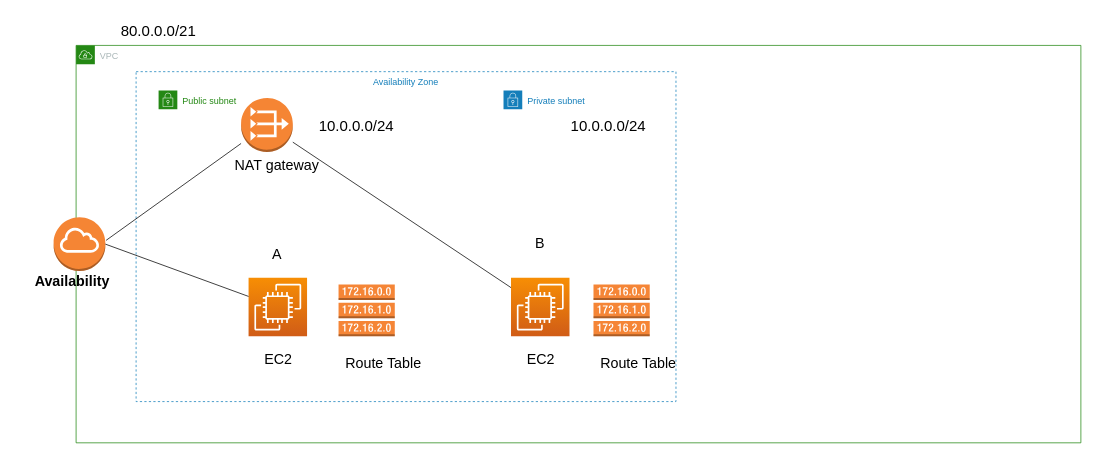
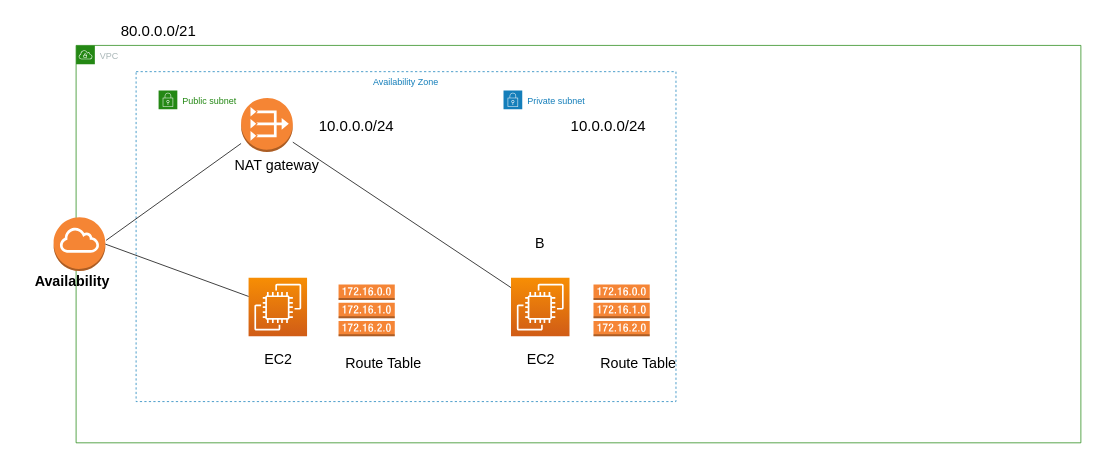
node "A": removed
